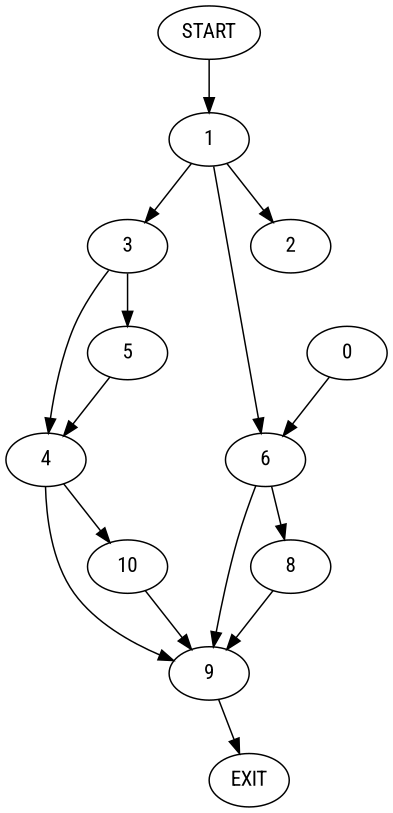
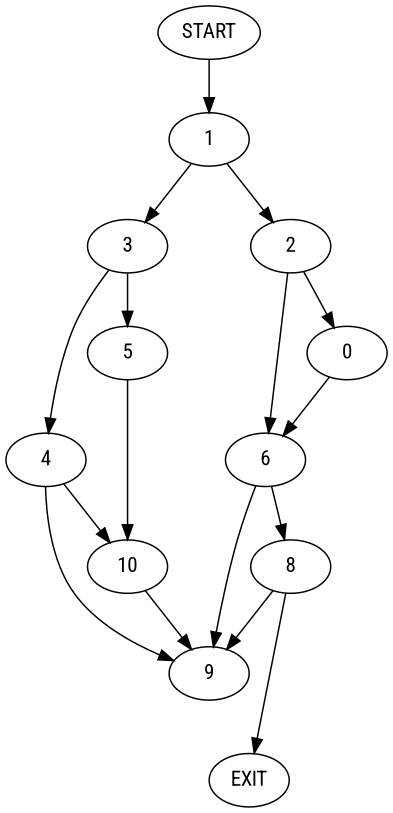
edge "1" -> "6": now "2" -> "6"
edge "2" -> "0": added
edge "5" -> "4": now "5" -> "10"
edge "9" -> "EXIT": now "8" -> "EXIT"
